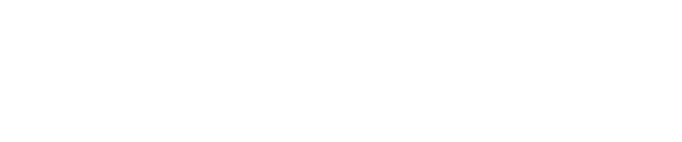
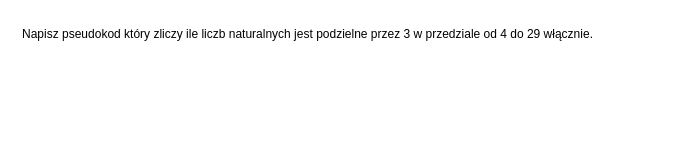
node "Napisz pseudokod który zliczy ile liczb naturalnych jest podzielne przez 3 w przedziale od 4 do 29 włącznie.": added
